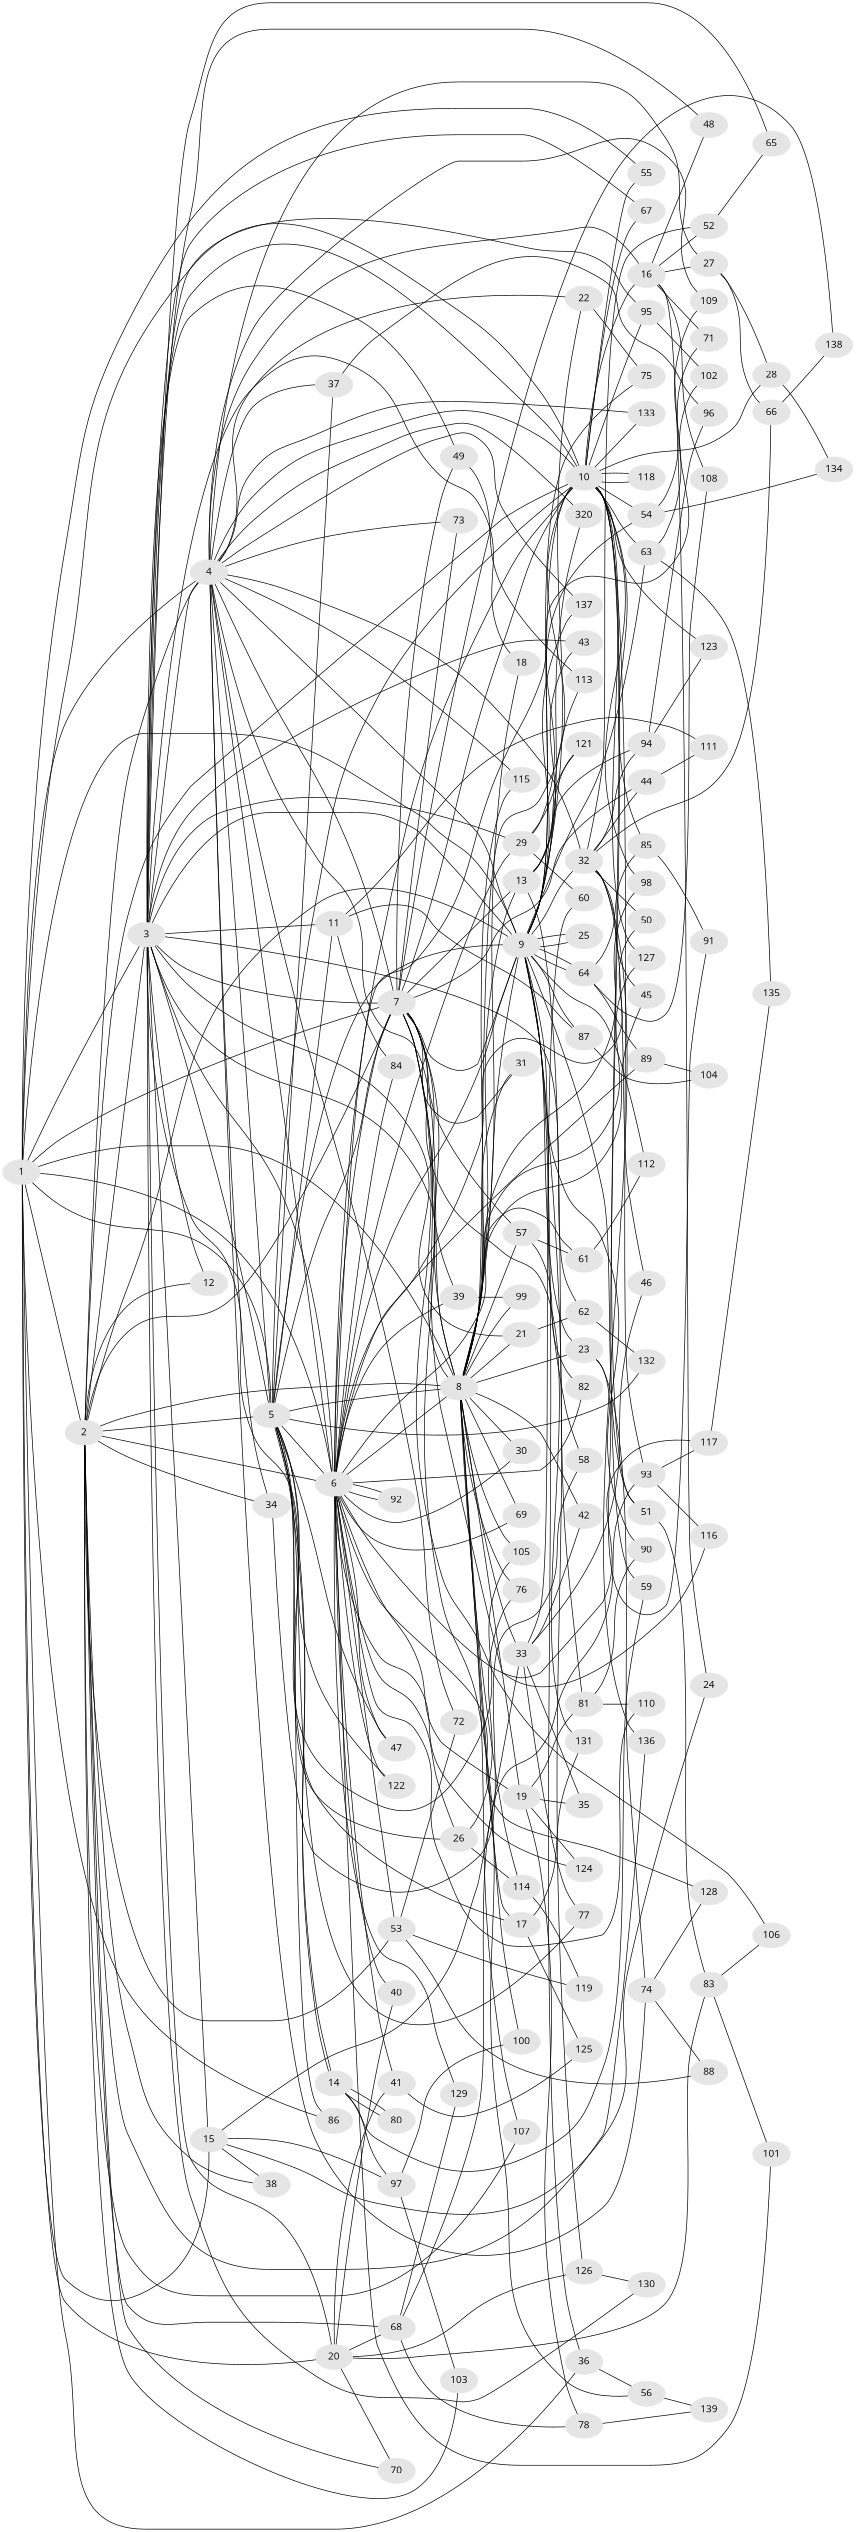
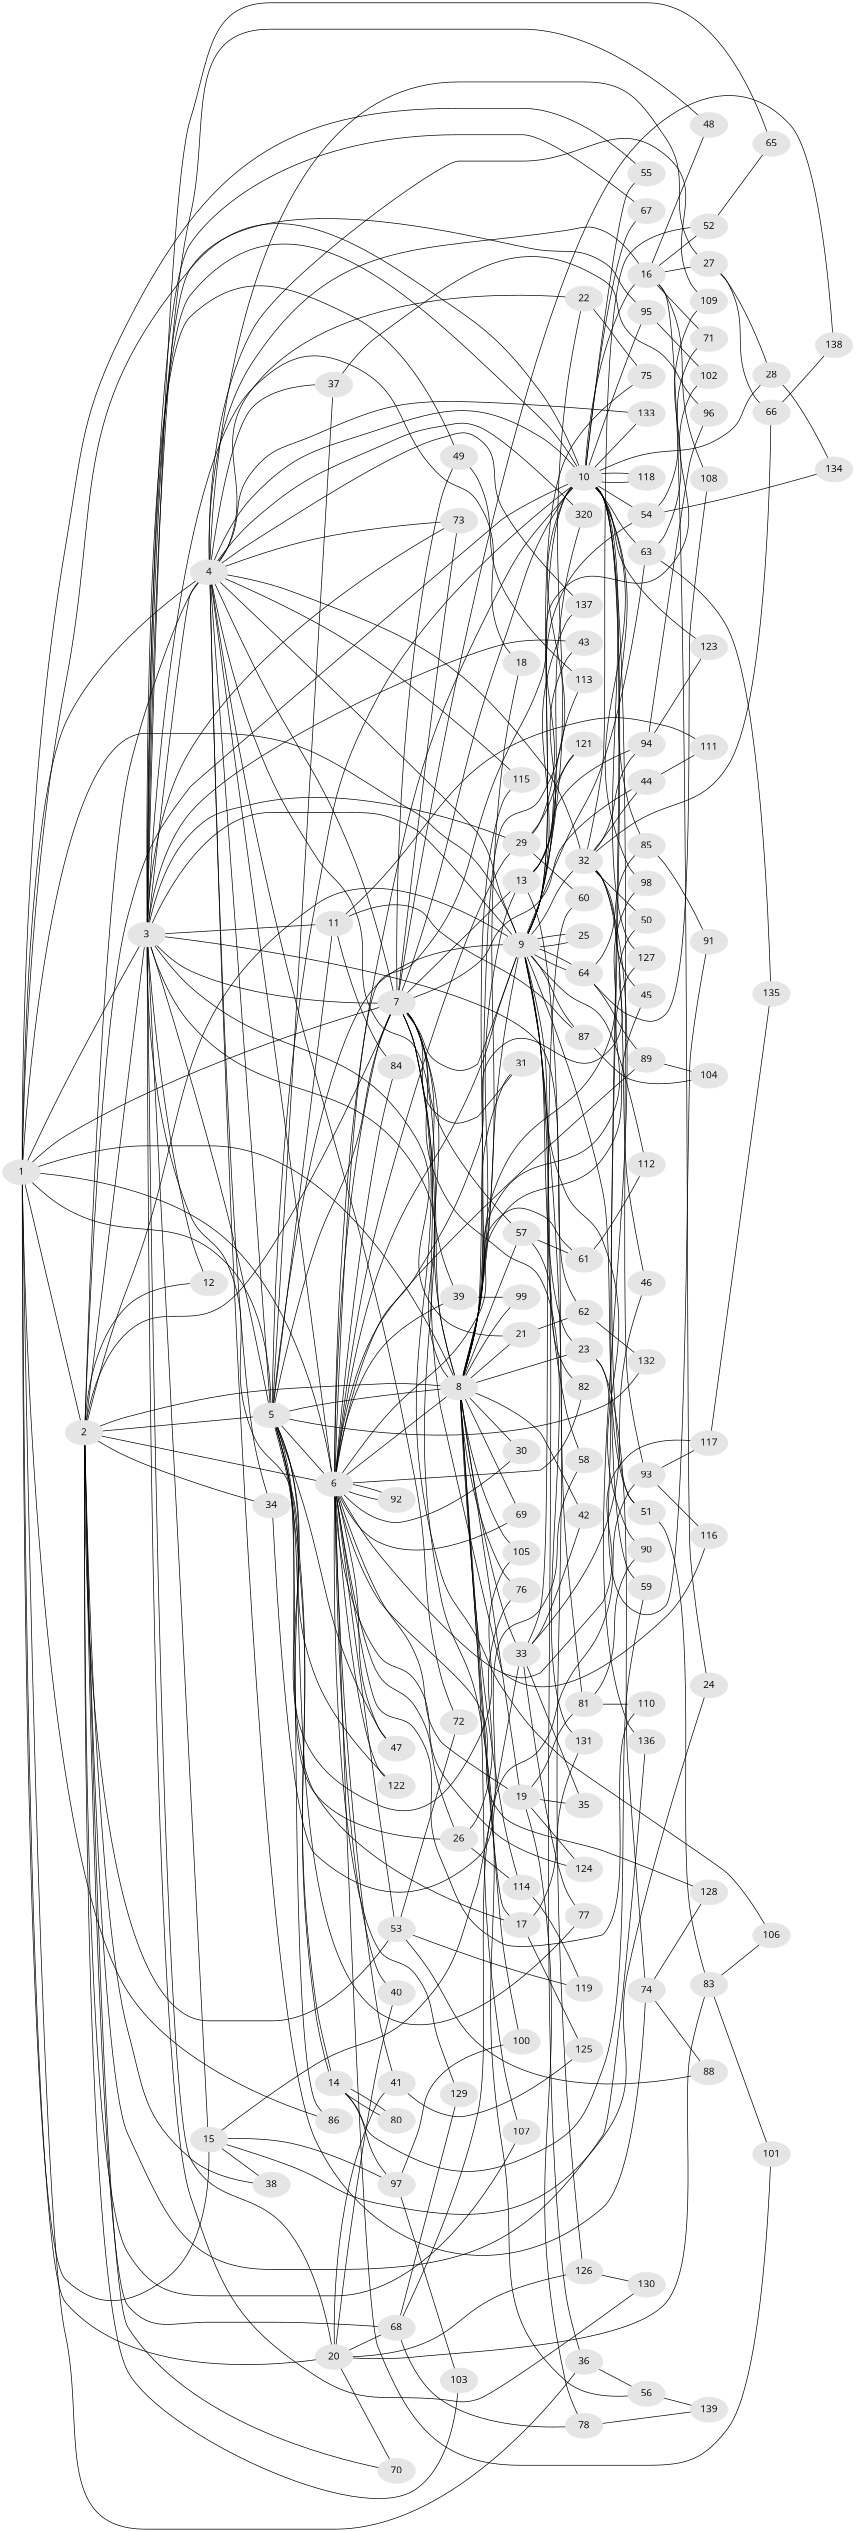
edge "3" -- "6": now "3" -- "73"
